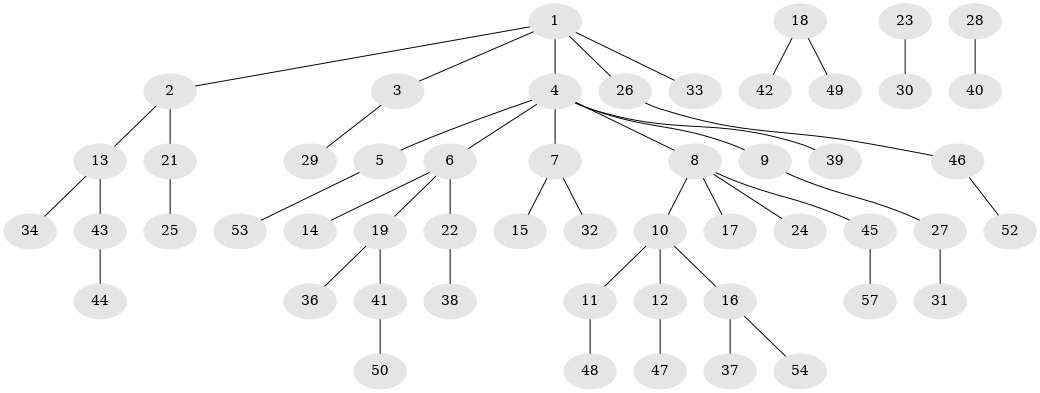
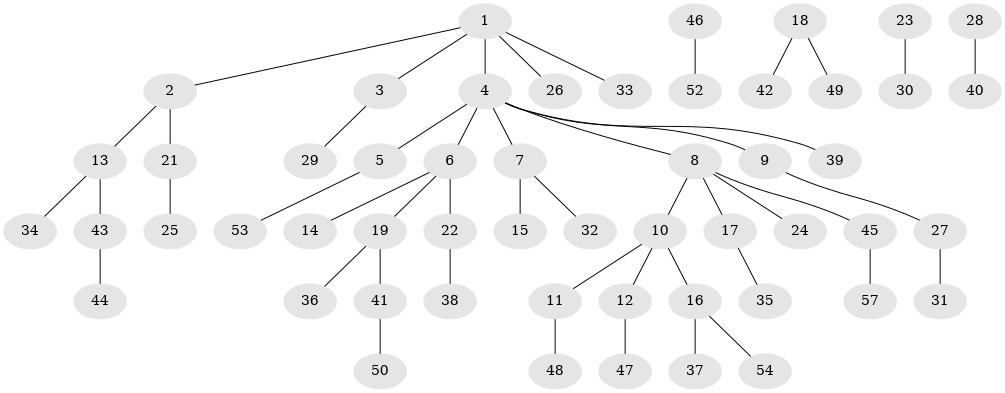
edge "26" -- "46": removed
node "35": added
